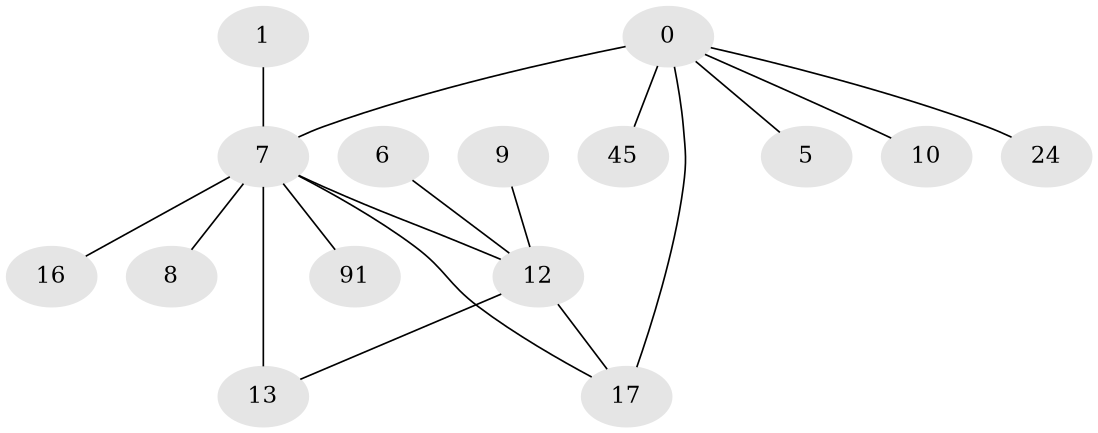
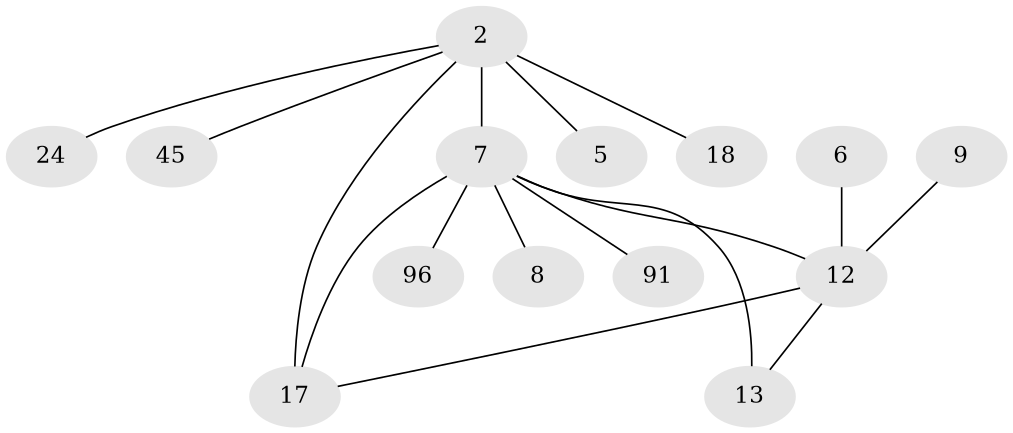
node "1": removed
node "0": label "0" -> "2"
node "10": label "10" -> "18"
node "16": label "16" -> "96"
